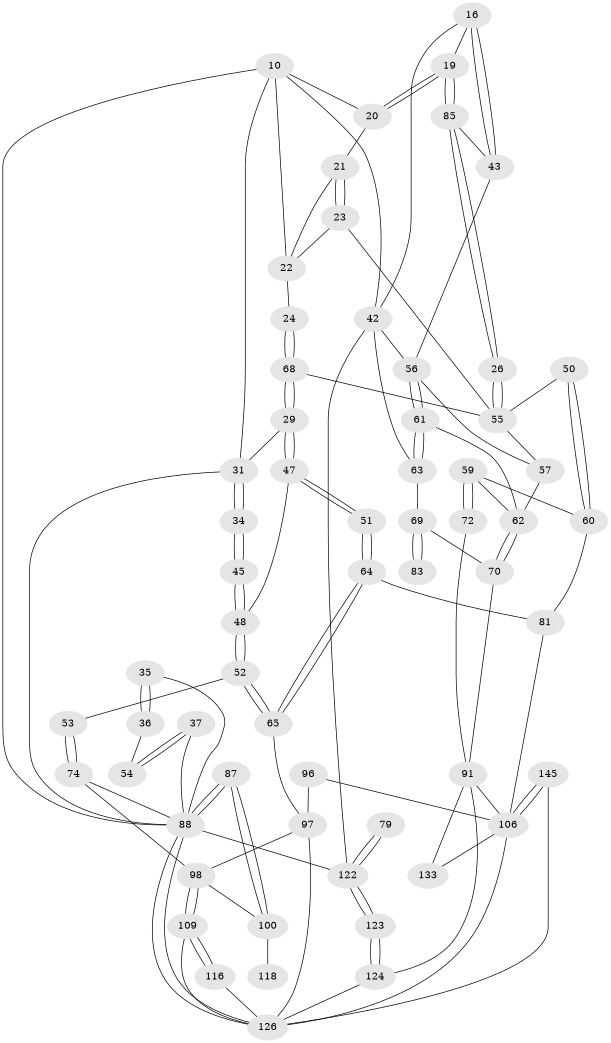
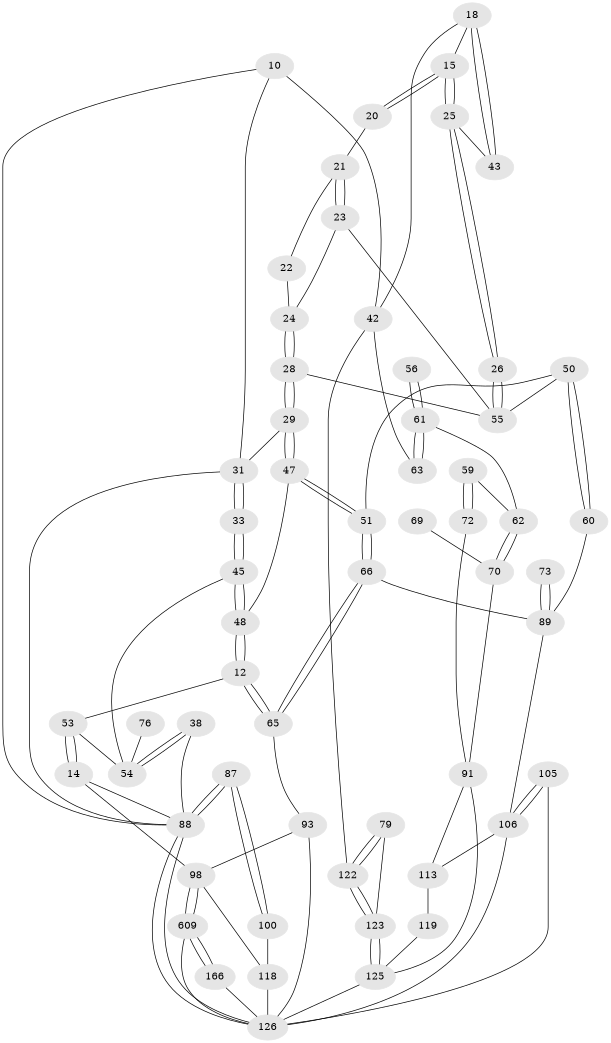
node "16": label "16" -> "18"
node "19": label "19" -> "15"
edge "10" -- "20": removed
node "85": label "85" -> "25"
edge "10" -- "22": removed
edge "23" -- "22": now "23" -- "24"
edge "43" -- "56": removed
edge "42" -- "56": removed
node "68": label "68" -> "28"
edge "50" -- "51": added
node "57": removed
edge "59" -- "60": removed
edge "63" -- "69": removed
node "34": label "34" -> "33"
node "64": label "64" -> "66"
node "83": removed
node "73": added
node "81": label "81" -> "89"
edge "45" -- "54": added
node "35": removed
node "52": label "52" -> "12"
node "36": label "36" -> "76"
node "37": label "37" -> "38"
edge "53" -- "54": added
node "74": label "74" -> "14"
node "96": removed
node "145": label "145" -> "105"
edge "91" -- "106": removed
node "97": label "97" -> "93"
edge "88" -- "122": removed
edge "79" -- "123": added
node "133": label "133" -> "113"
edge "98" -- "100": now "98" -- "118"
node "109": label "109" -> "609"
node "119": added
node "116": label "116" -> "166"
node "124": label "124" -> "125"
edge "118" -- "126": added
